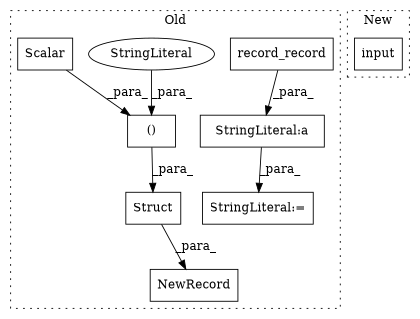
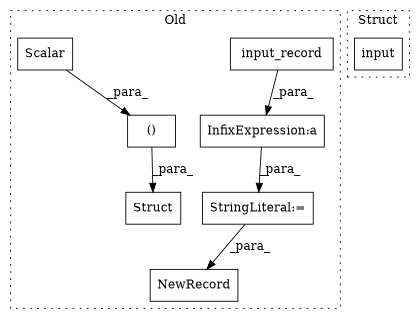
cluster "New": label "New" -> "Struct"
node "StringLiteral": removed
node "record_record": label "record_record" -> "input_record"
node "StringLiteral:a": label "StringLiteral:a" -> "InfixExpression:a"
edge "Struct" -> "NewRecord": now "StringLiteral:=" -> "NewRecord"
